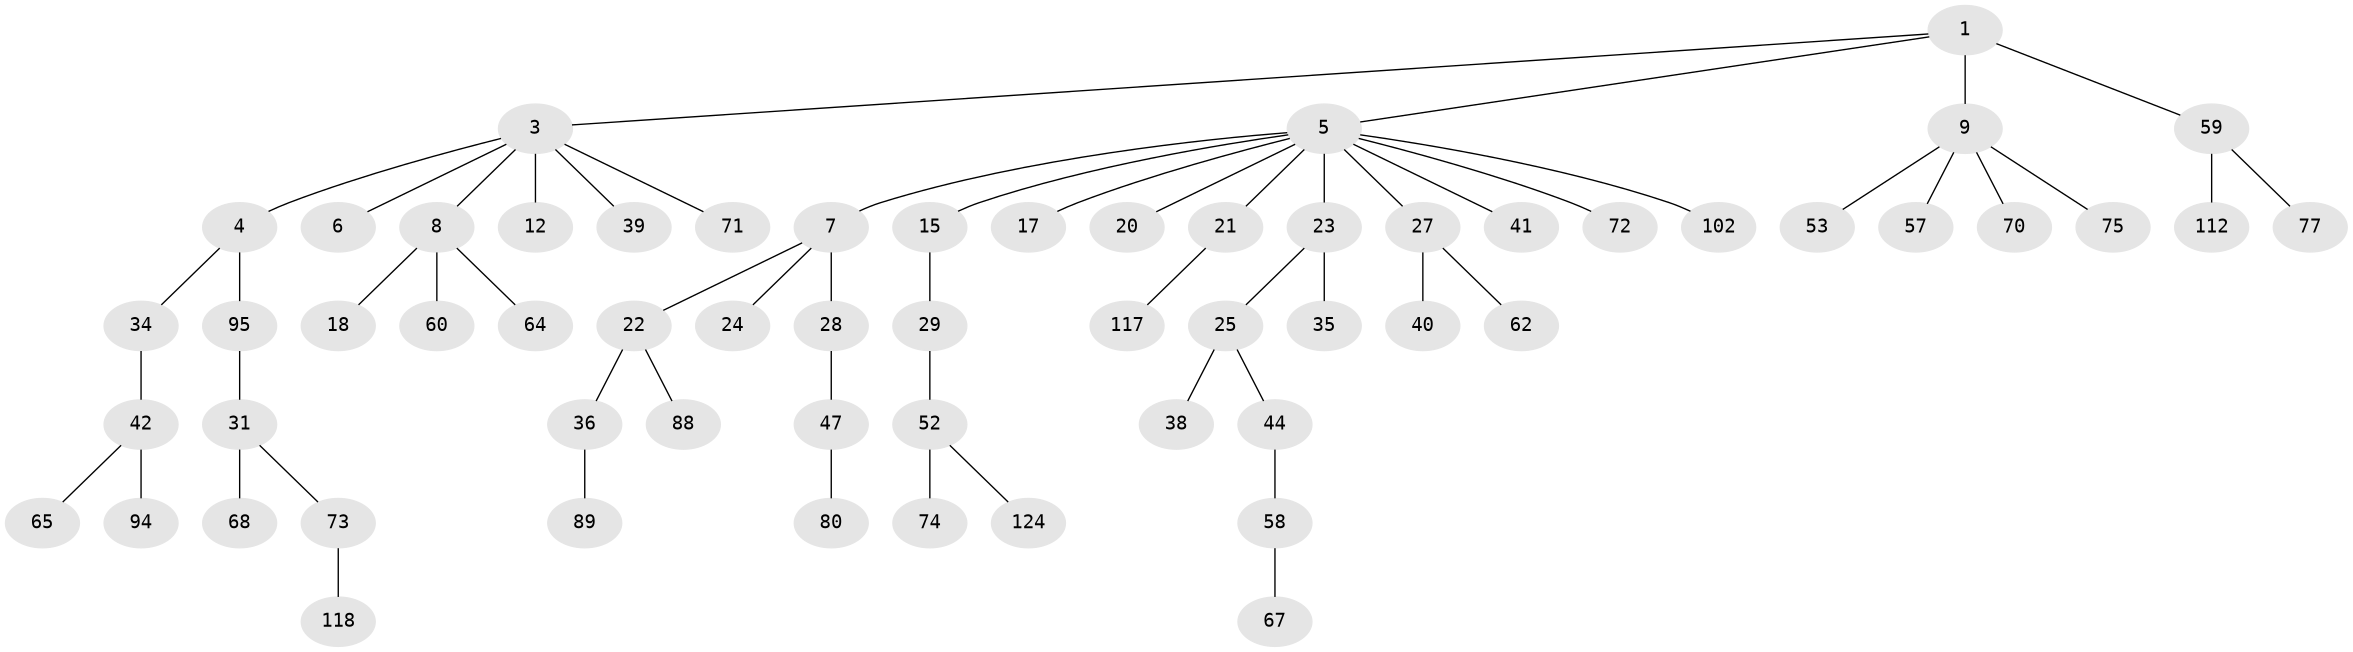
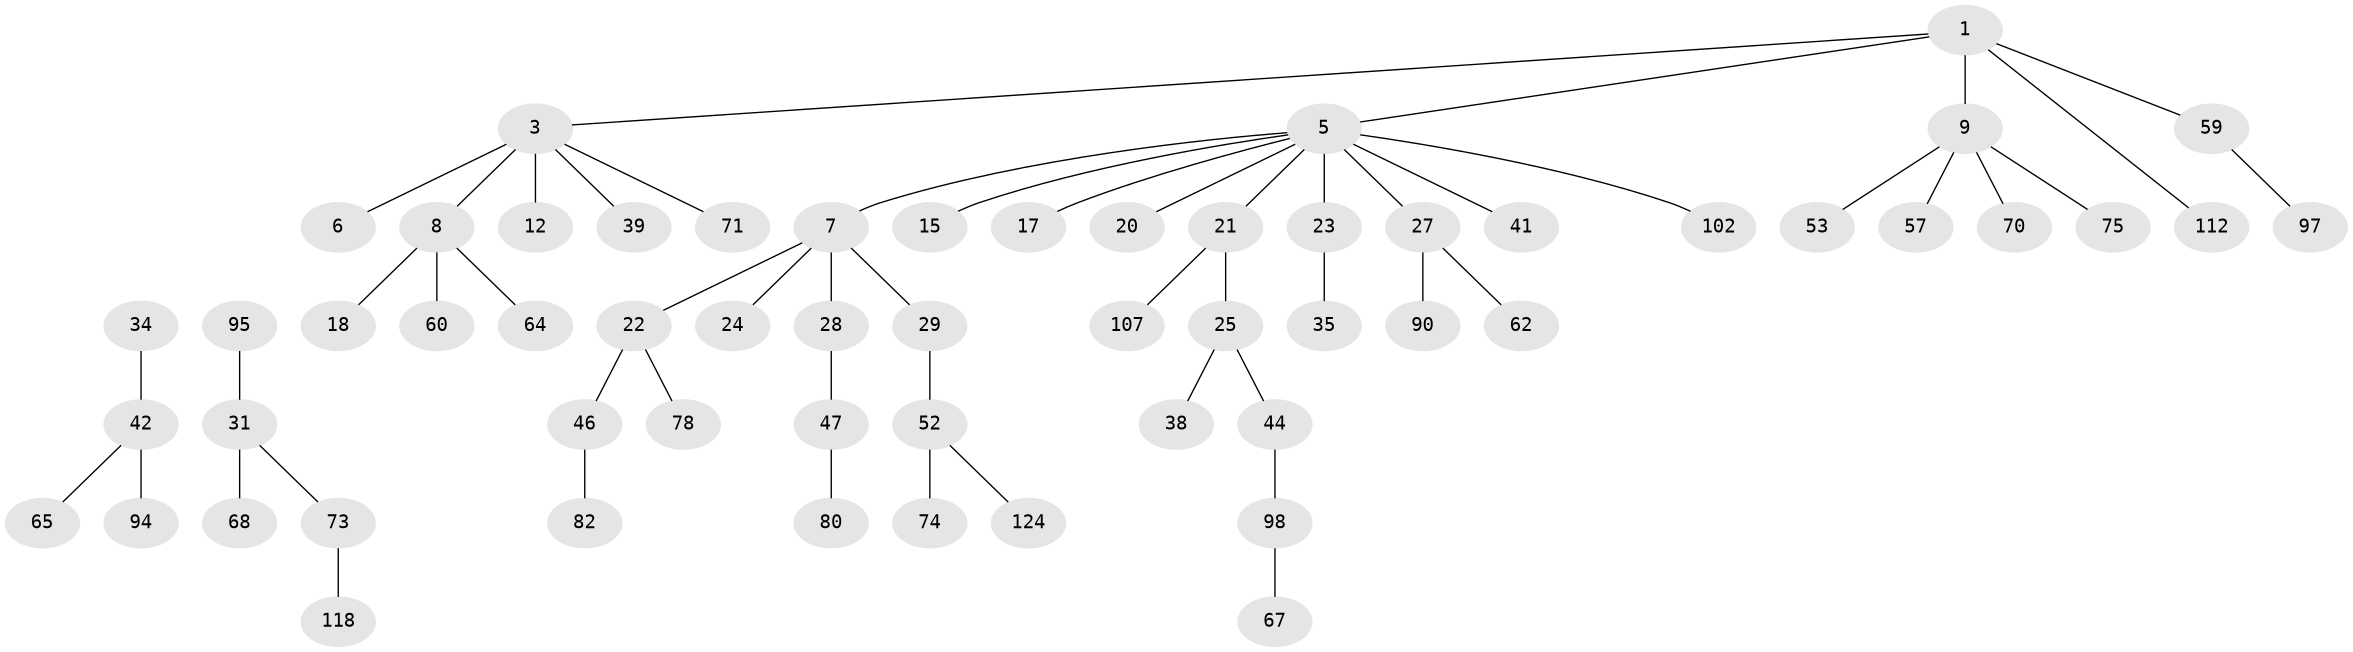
edge "59" -- "112": now "1" -- "112"
node "4": removed
node "72": removed
node "77": label "77" -> "97"
edge "23" -- "25": now "21" -- "25"
edge "15" -- "29": now "7" -- "29"
node "117": label "117" -> "107"
node "40": label "40" -> "90"
node "36": label "36" -> "46"
node "88": label "88" -> "78"
node "89": label "89" -> "82"
node "58": label "58" -> "98"
